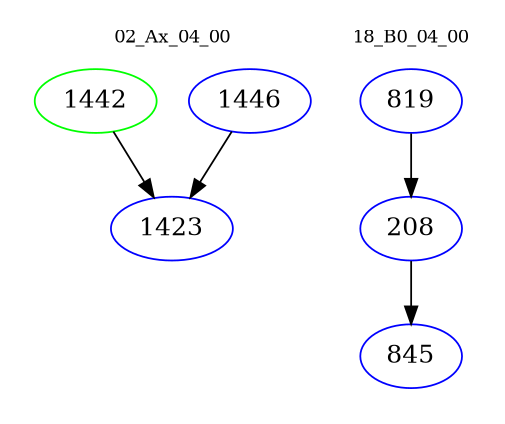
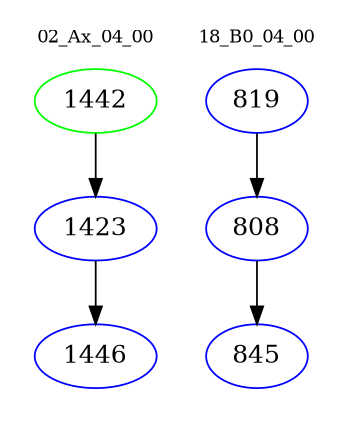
edge "1446" -> "1423": reversed
node "208": label "208" -> "808"
